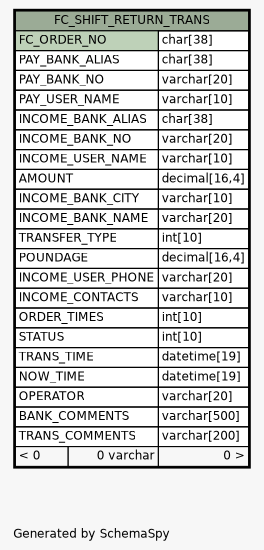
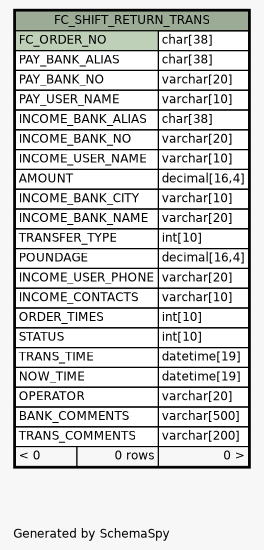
node "FC_SHIFT_RETURN_TRANS": text "0 varchar" -> "0 rows"
